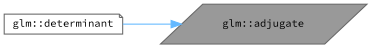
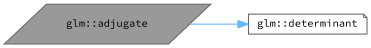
edge "glm::determinant" -> "glm::adjugate": reversed
